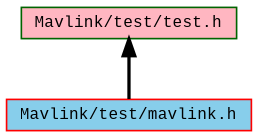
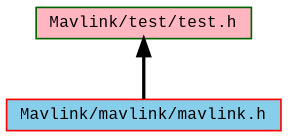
node "Mavlink/test/mavlink.h": label "Mavlink/test/mavlink.h" -> "Mavlink/mavlink/mavlink.h"
